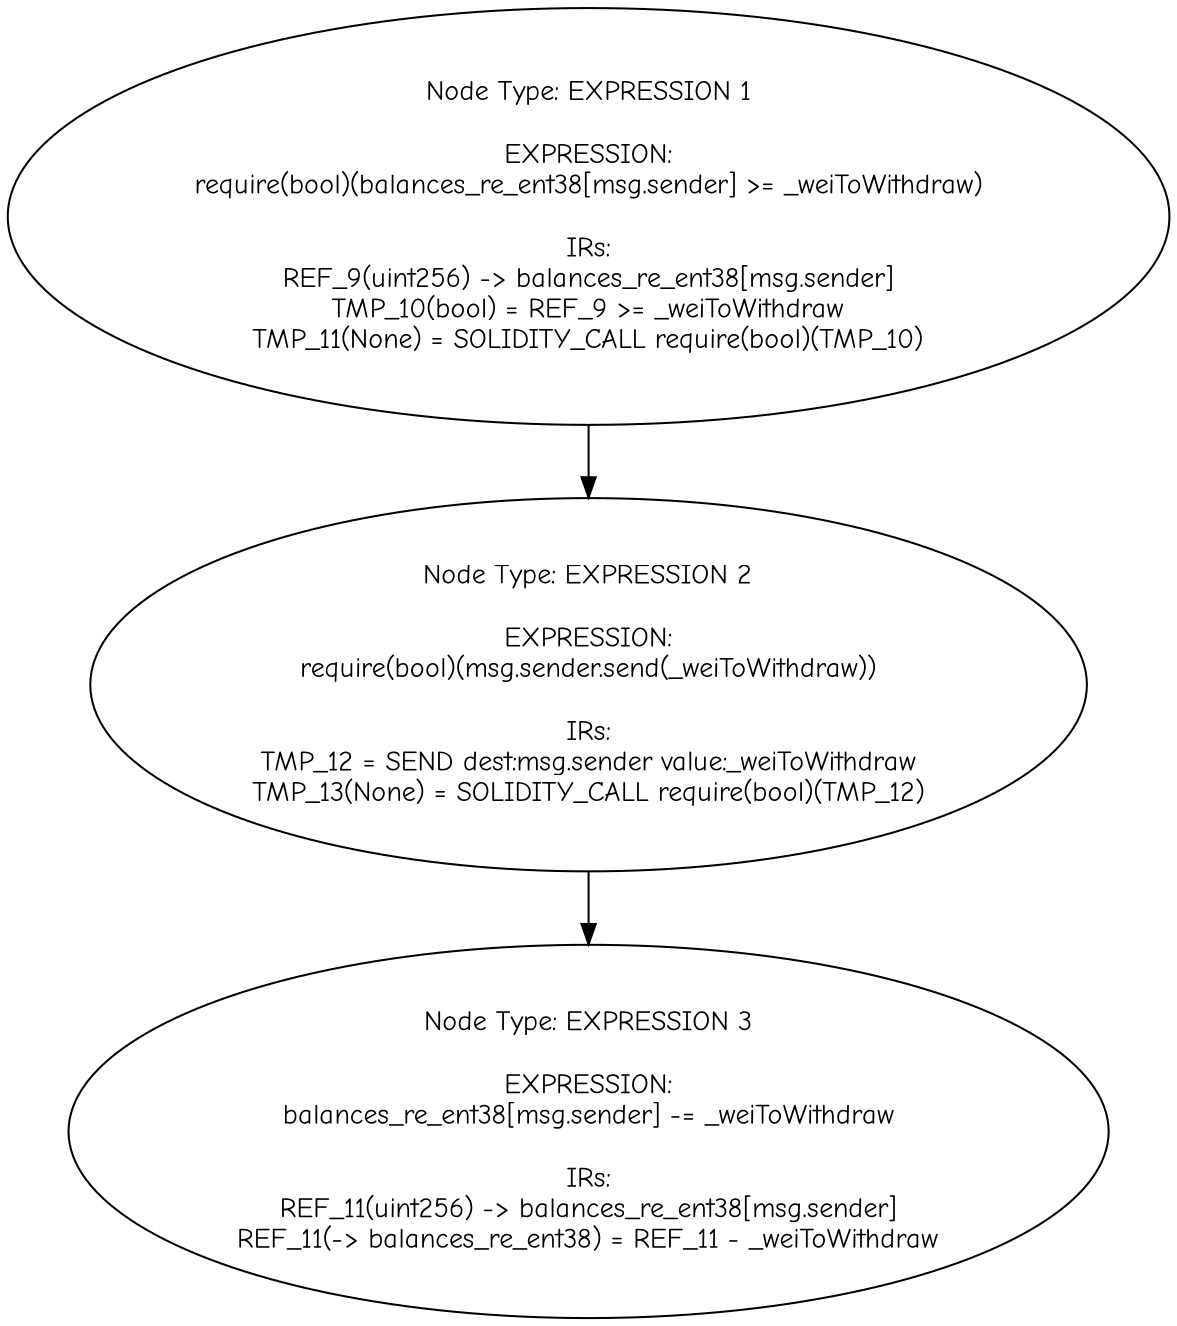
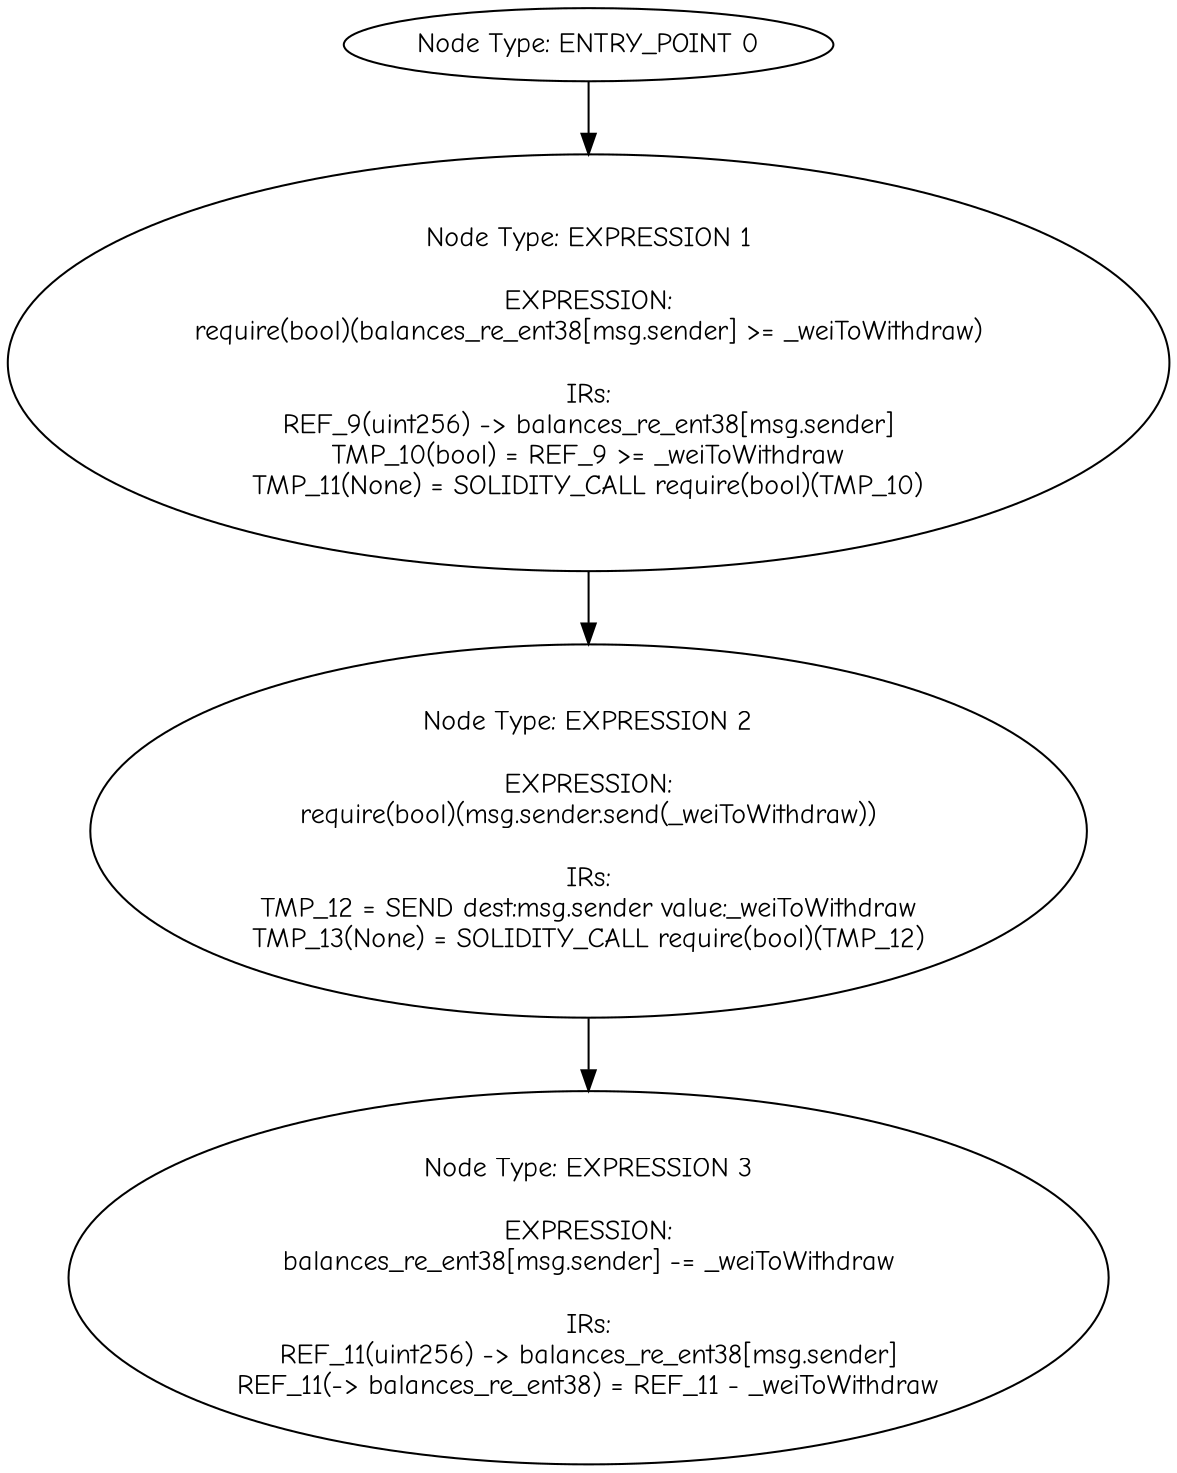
node "Node Type: ENTRY_POINT 0": added
